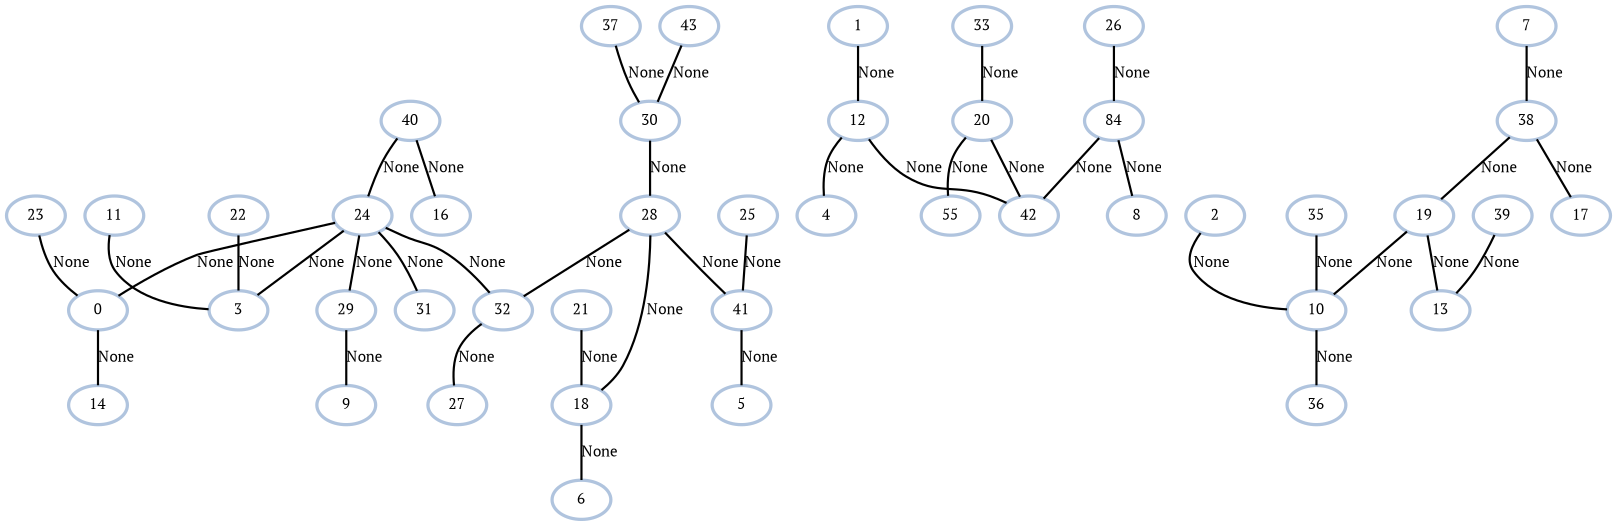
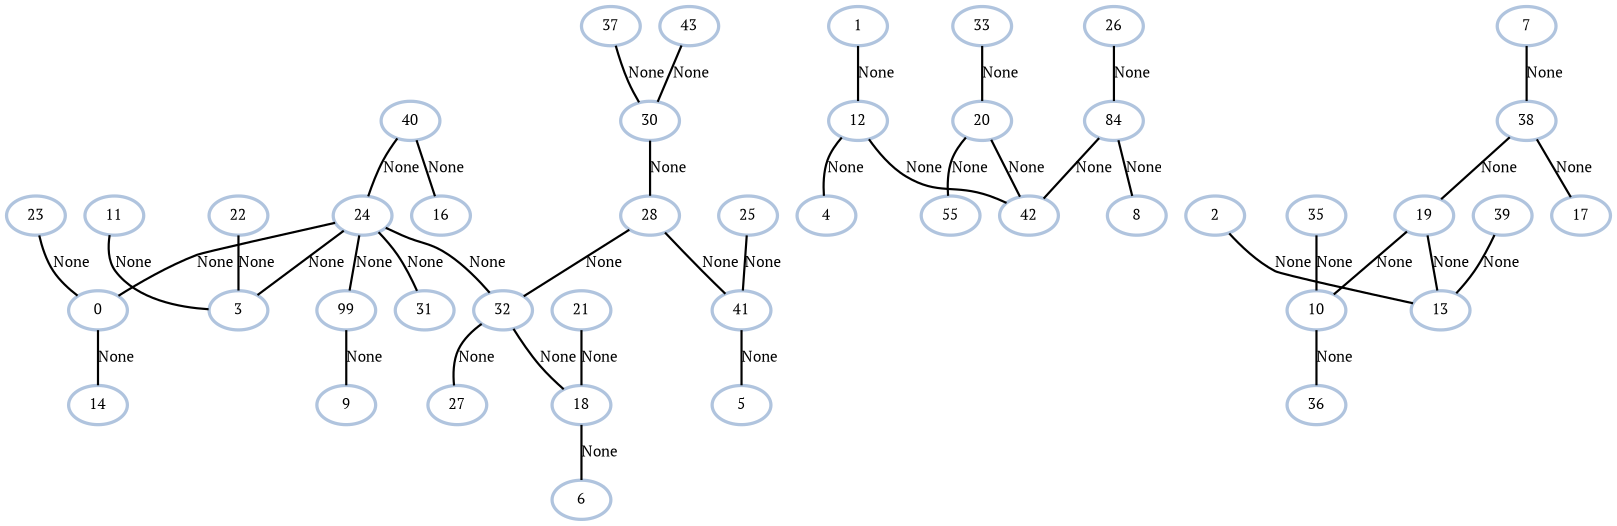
edge "2" -- "10": now "2" -- "13"
node "29": label "29" -> "99"
edge "28" -- "18": now "32" -- "18"
